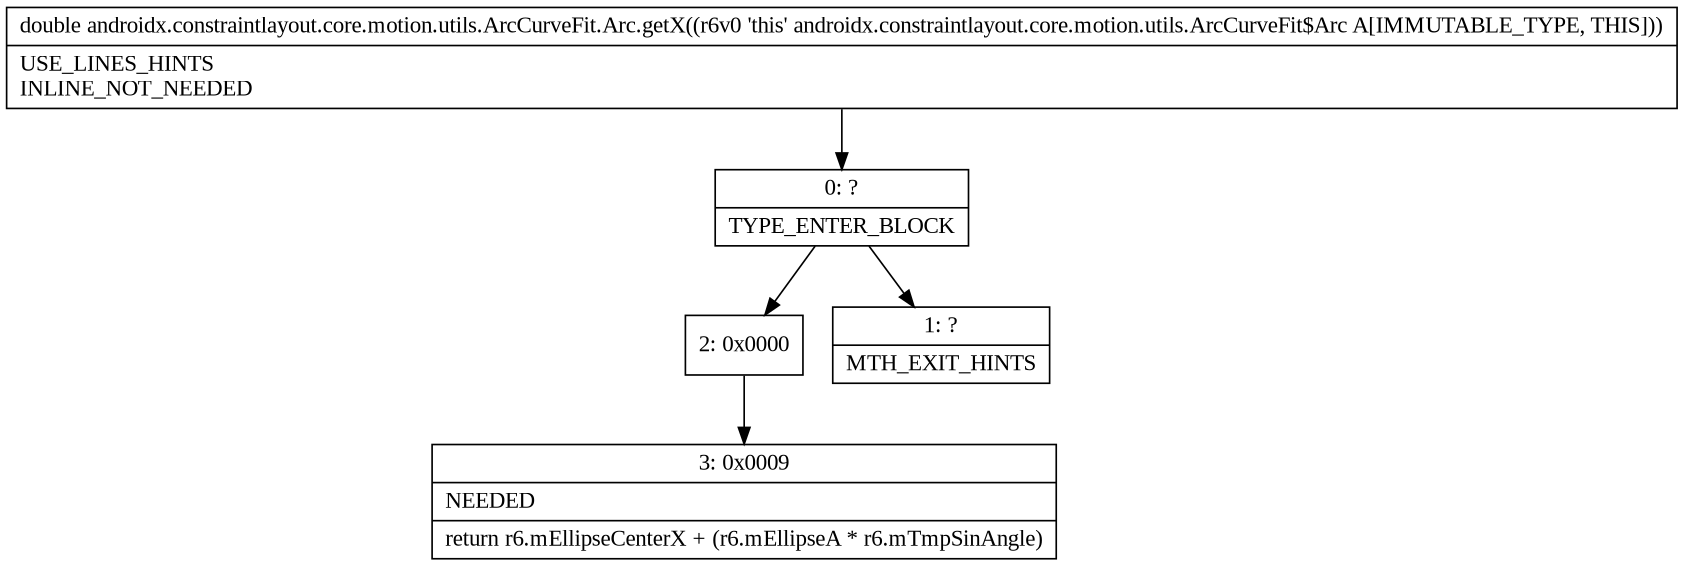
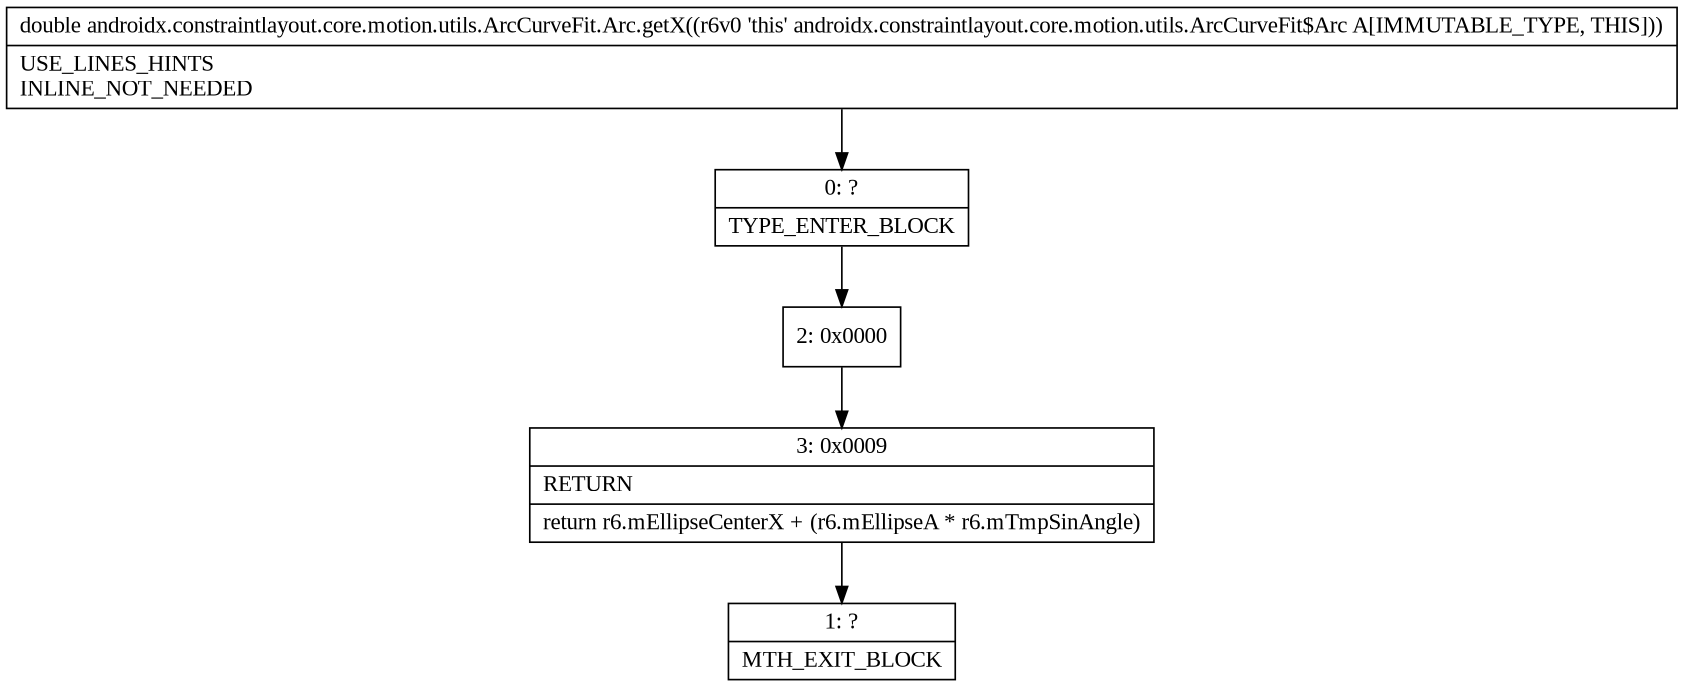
edge "0: ?" -> "1: ?": now "3: 0x0009" -> "1: ?"
node "1: ?": text "MTH_EXIT_HINTS" -> "MTH_EXIT_BLOCK"
node "3: 0x0009": text "NEEDED" -> "RETURN"
